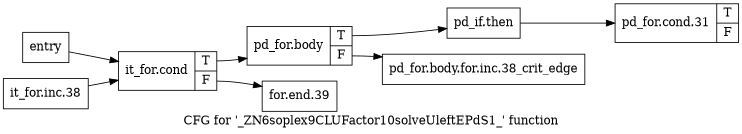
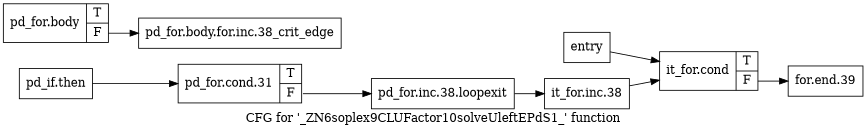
edge "pd_for.body" -> "pd_if.then": removed
edge "it_for.cond" -> "pd_for.body": removed
node "pd_for.inc.38.loopexit": added
